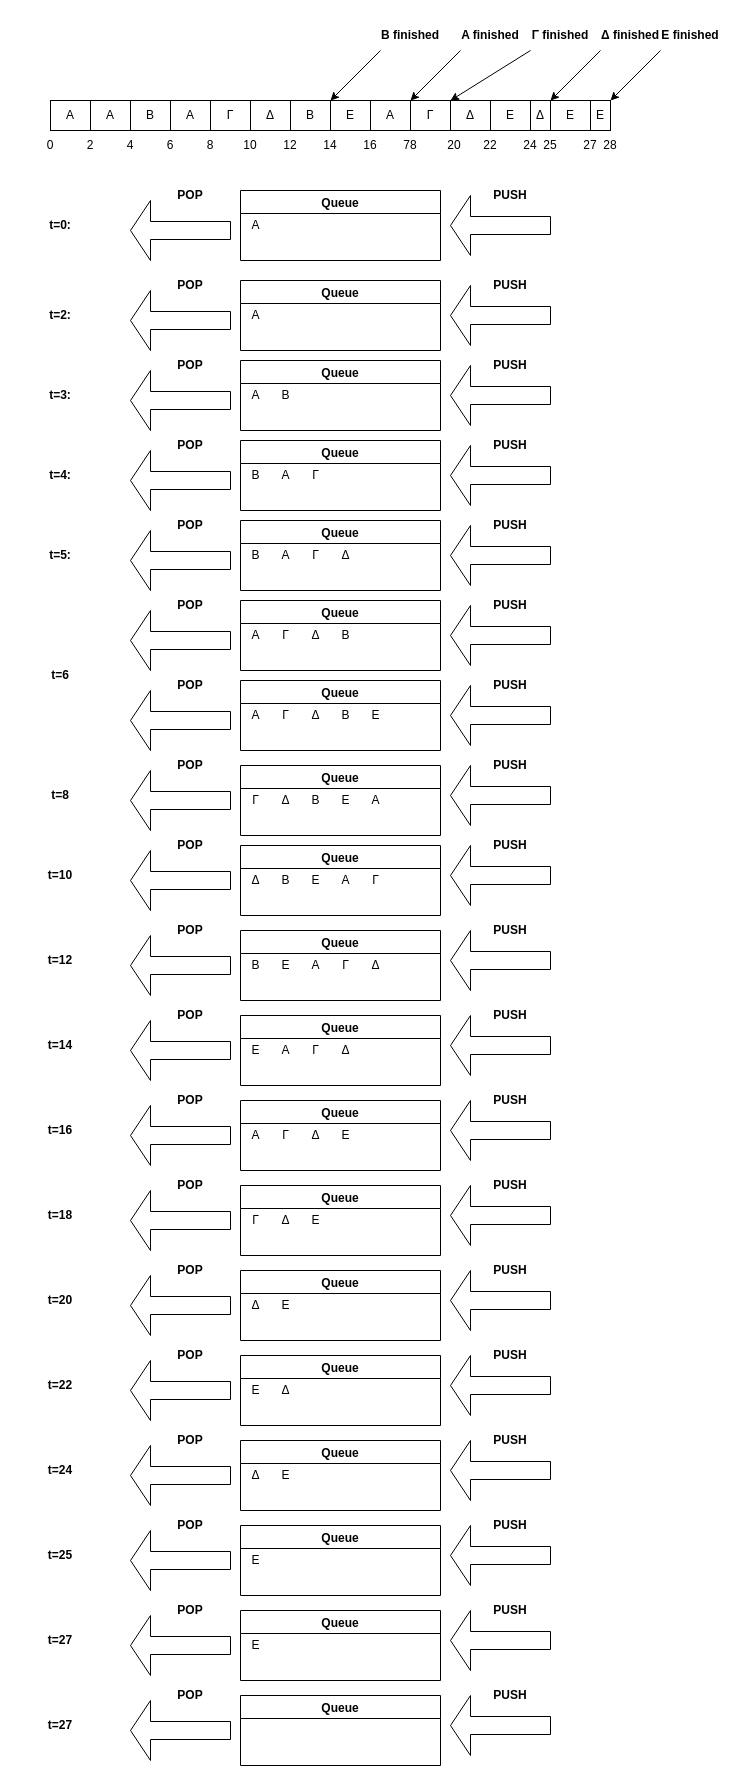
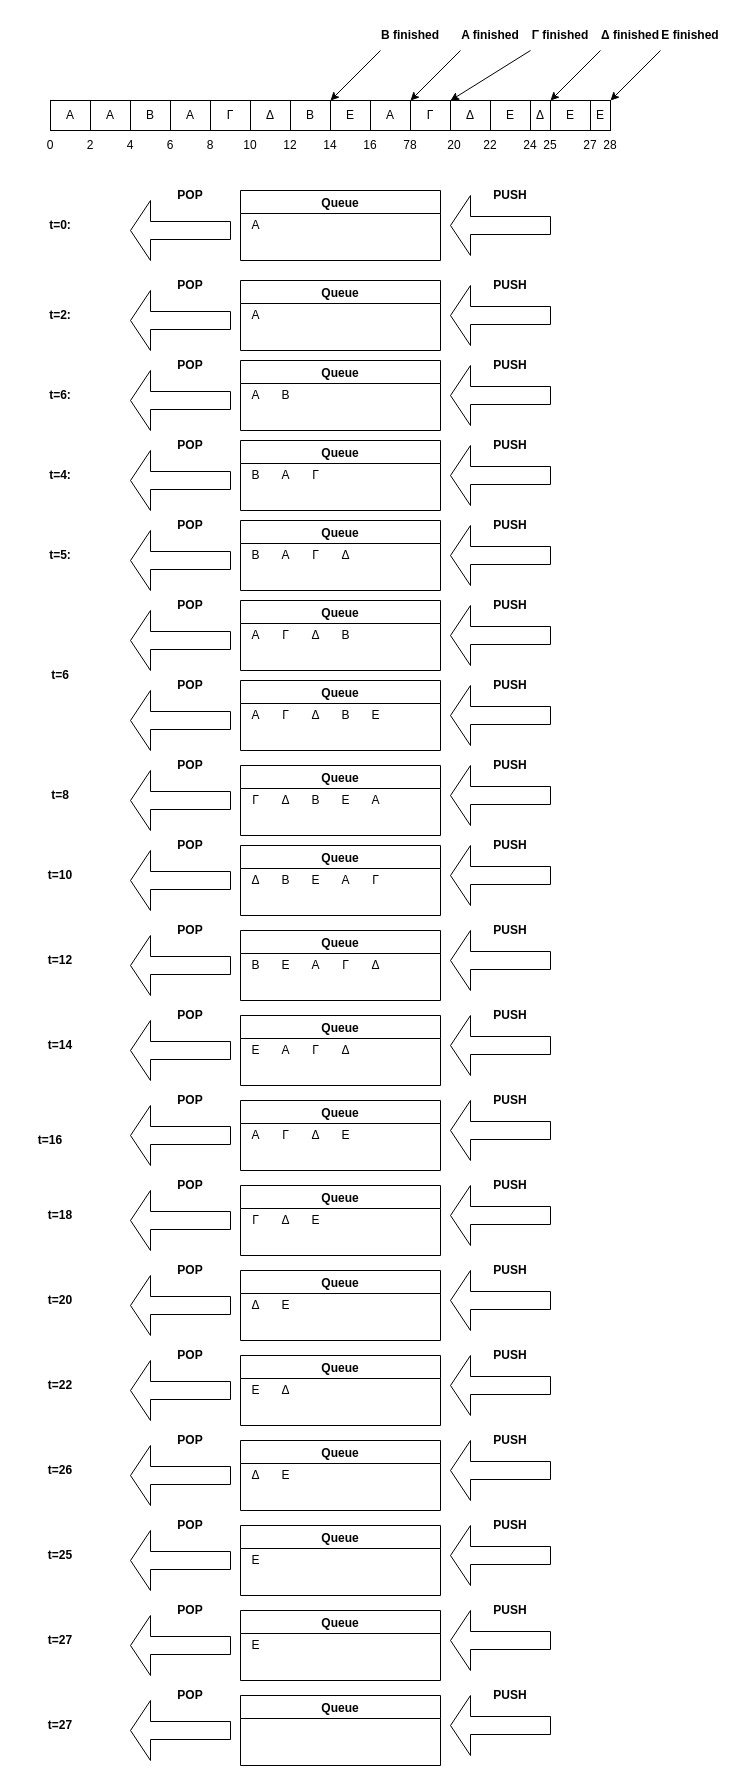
node "t=3:": label "t=3:" -> "t=6:"
node "t=16": moved (61, 1131) -> (51, 1141)
node "t=24": label "t=24" -> "t=26"
